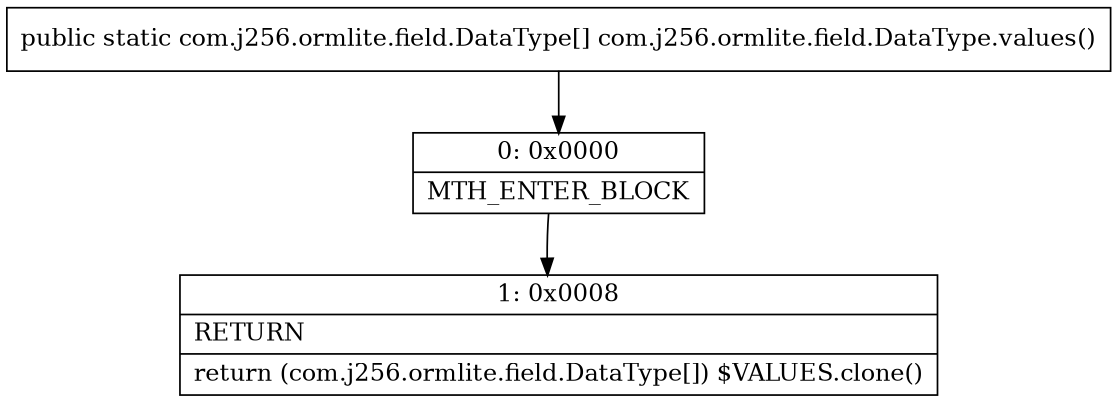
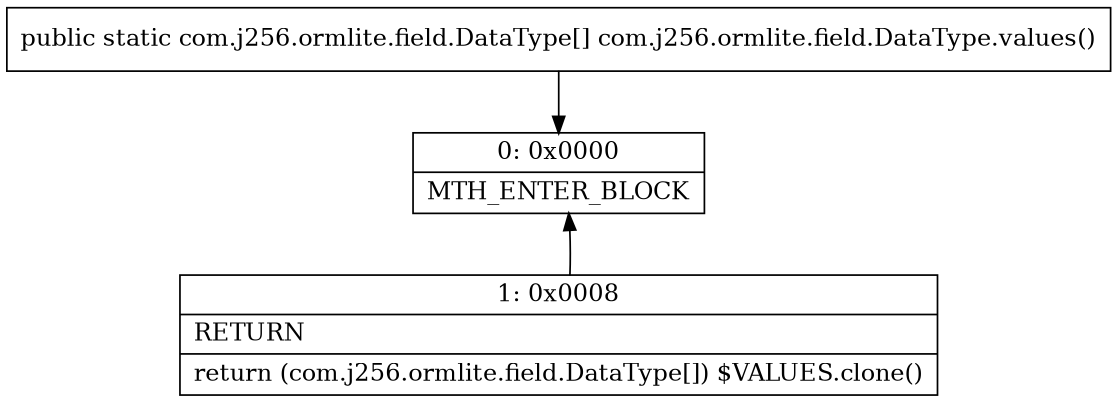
edge "0: 0x0000" -> "1: 0x0008": reversed
